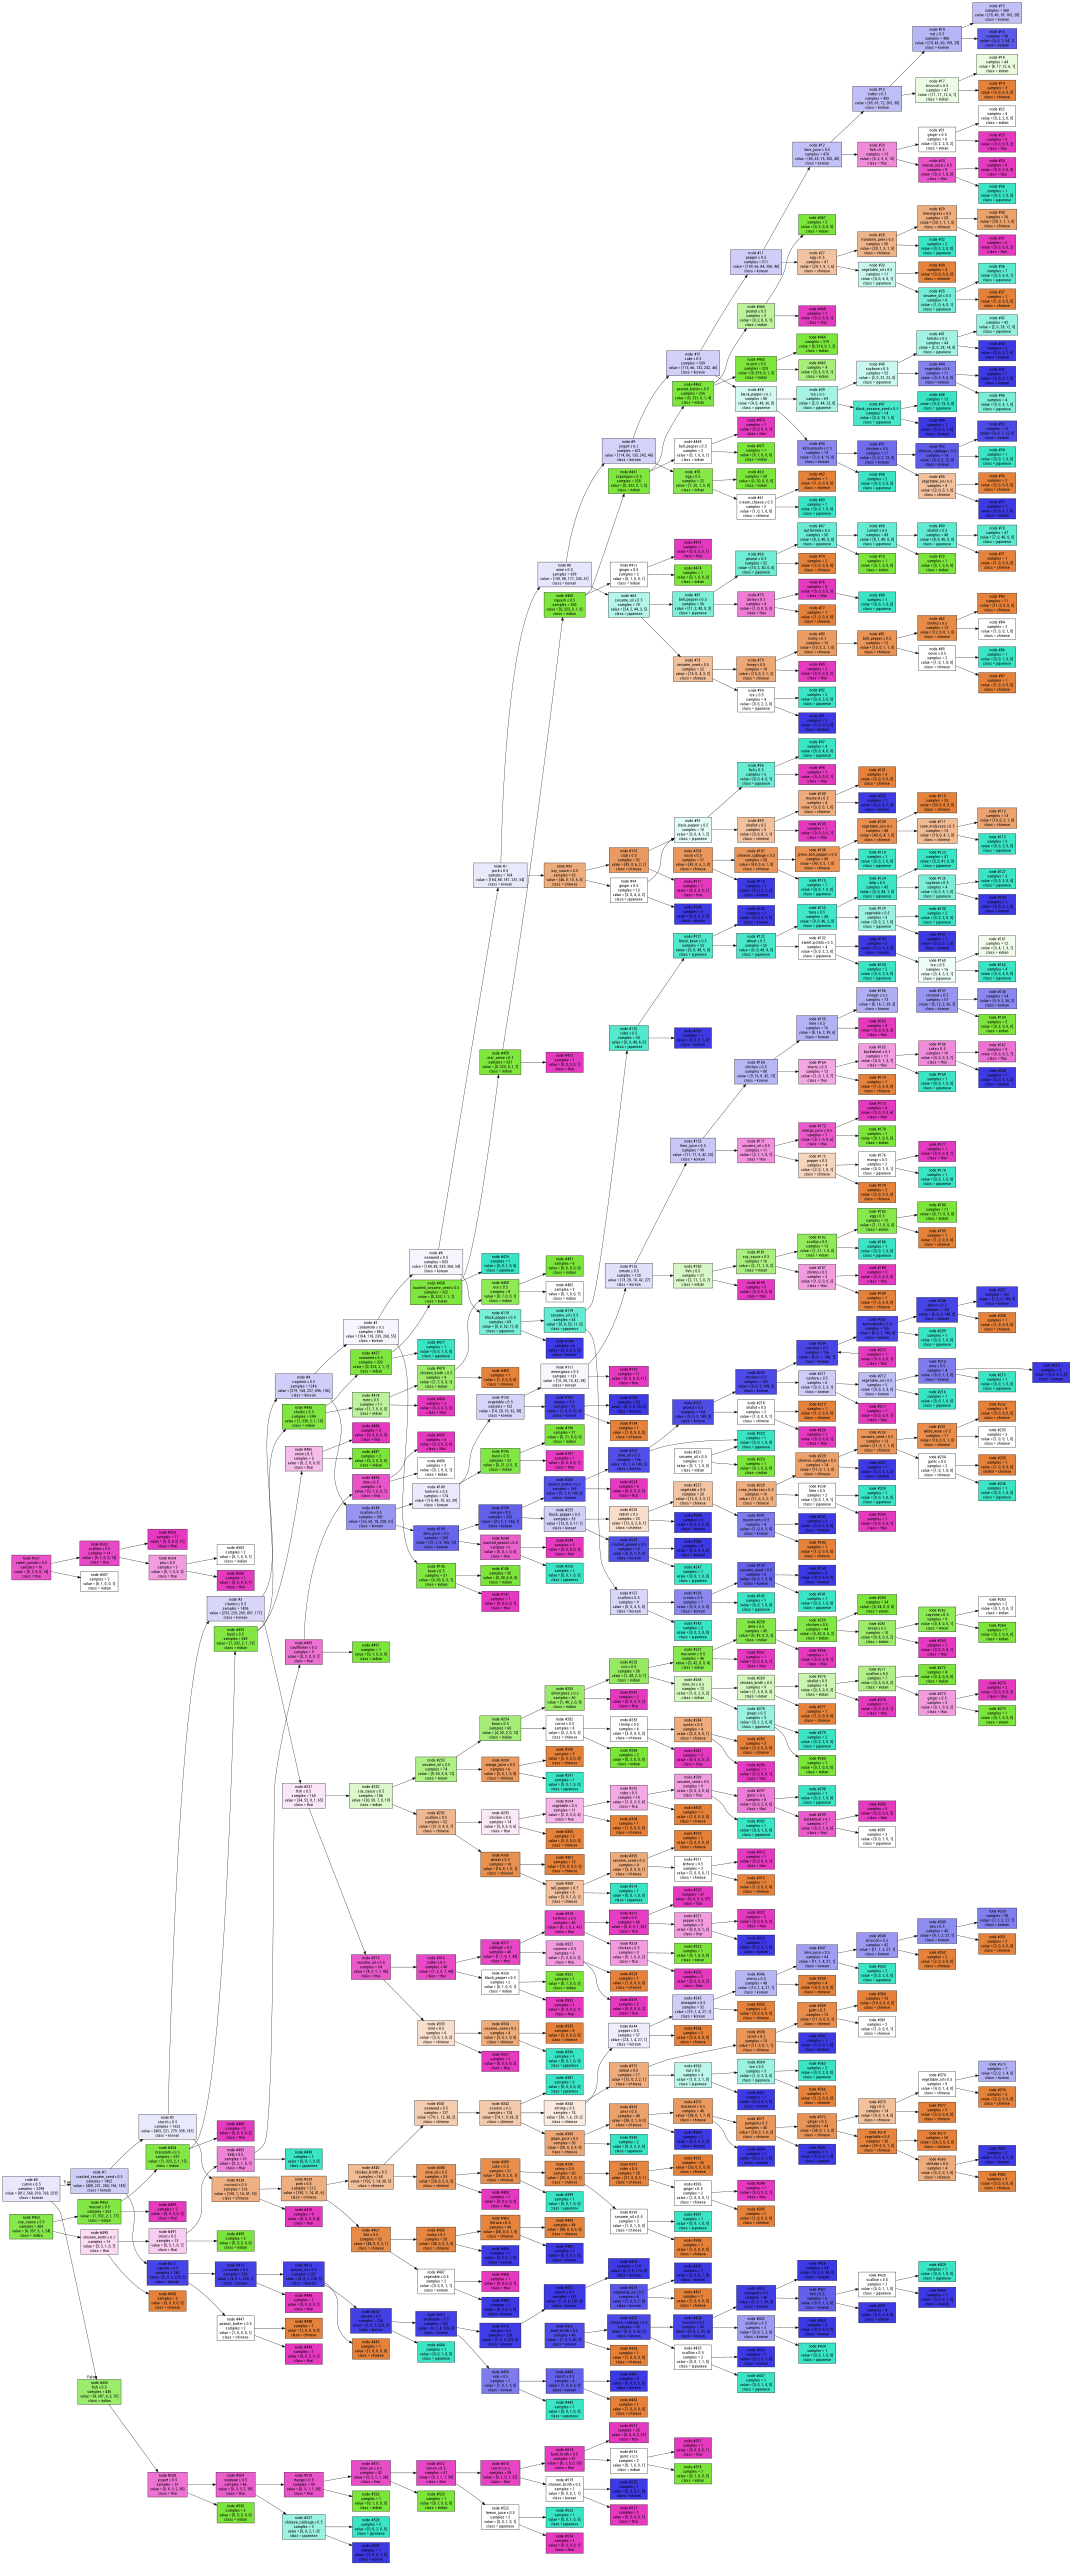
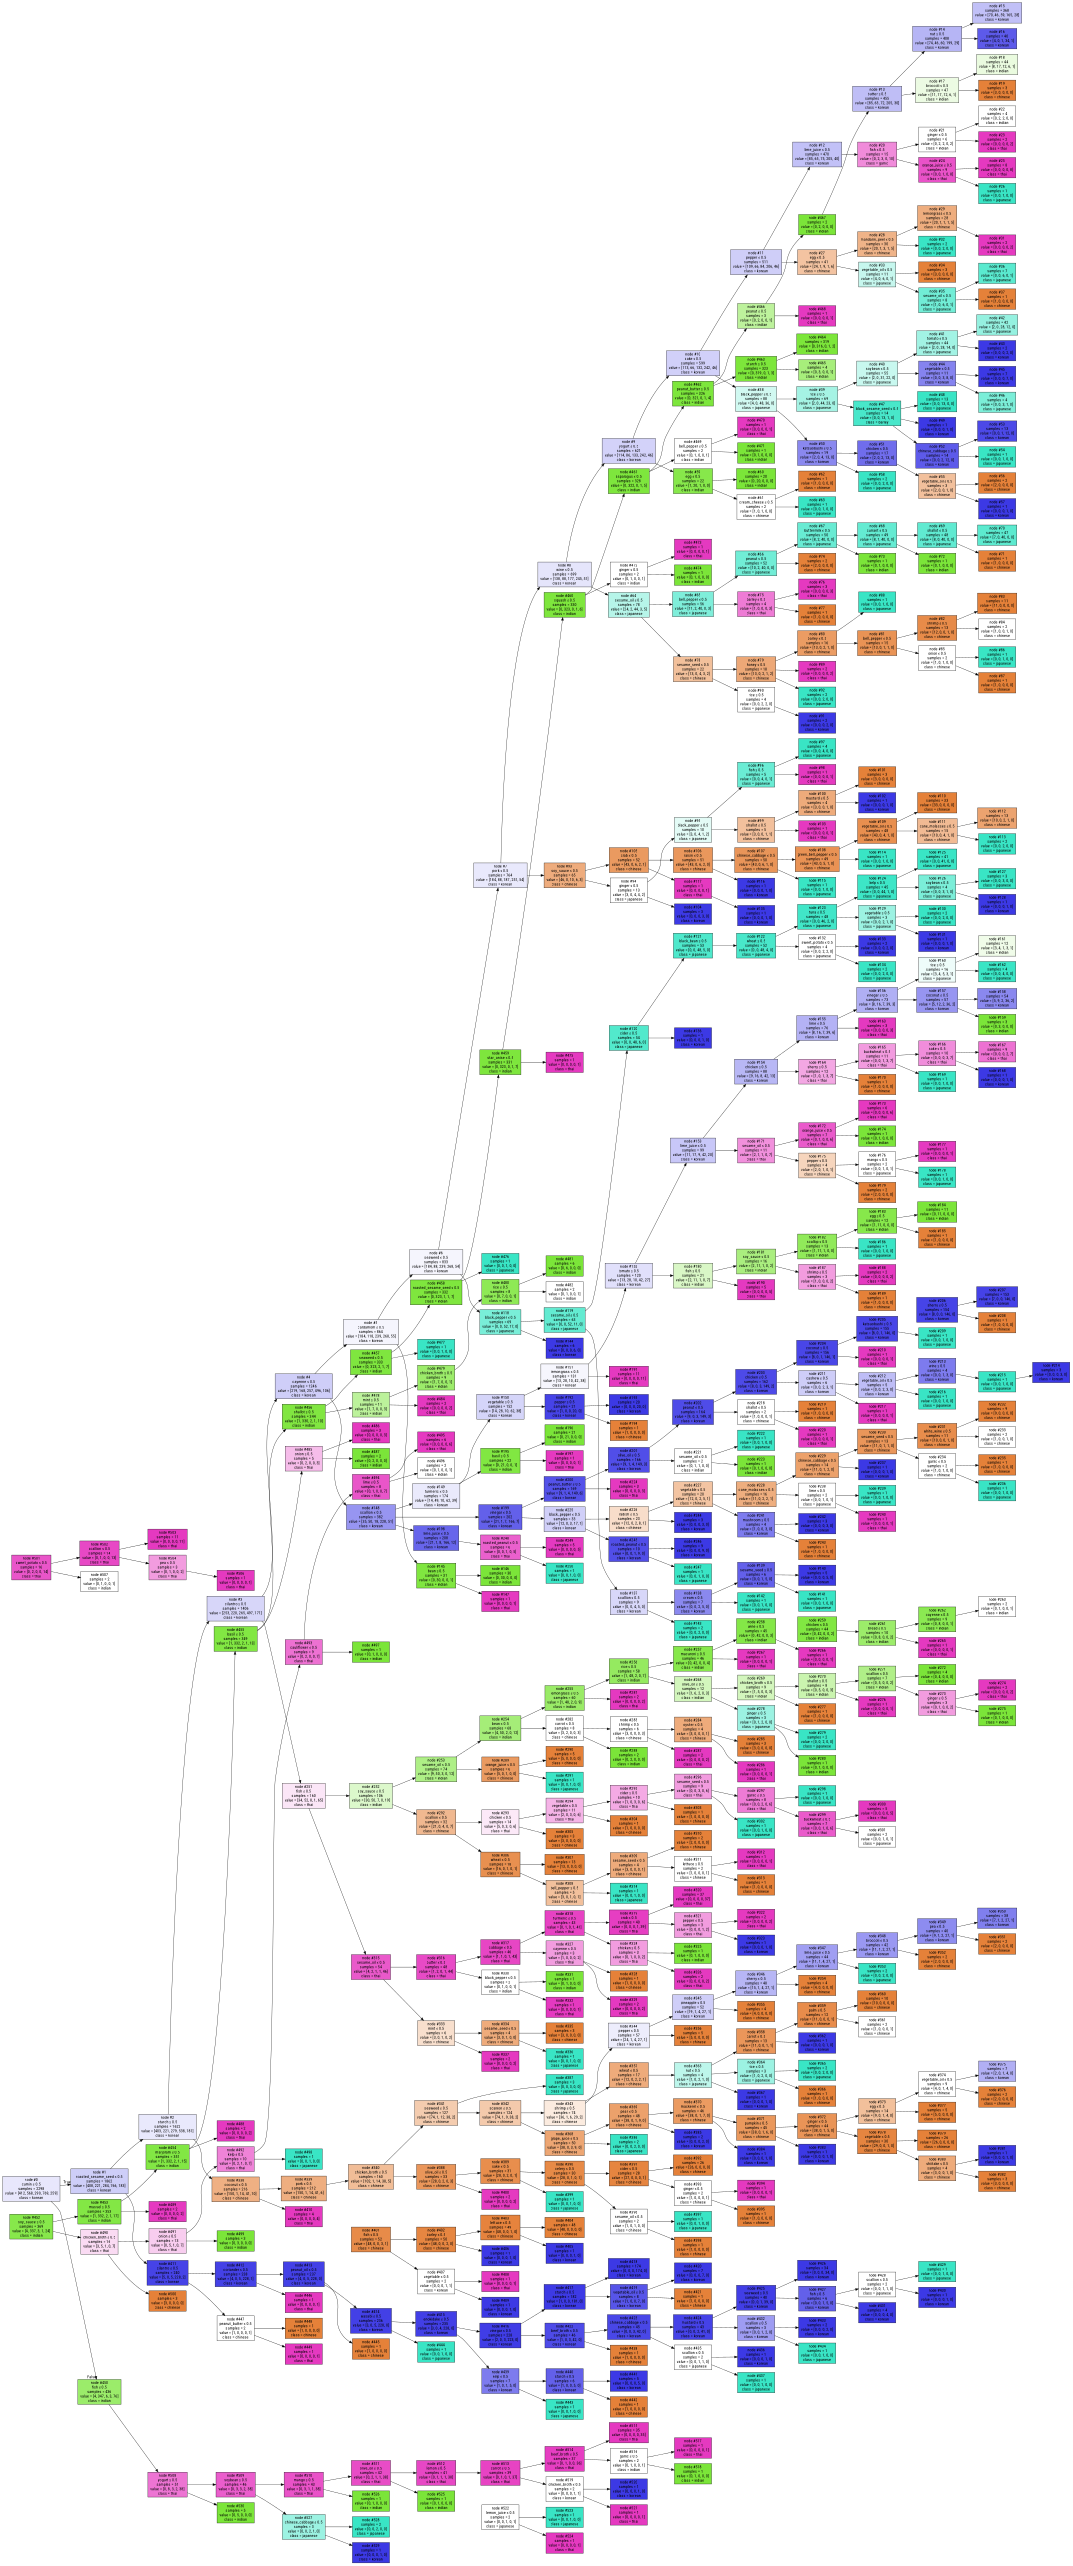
edge "node #12" -> "node #13": now "node #467" -> "node #13"
node "node #20": text "class = thai" -> "class = garlic"
node "node #30": removed
node "node #47": text "class = japanese" -> "class = barley"
edge "node #51" -> "node #52": now "node #47" -> "node #52"
edge "node #76" -> "node #88": now "node #80" -> "node #88"
edge "node #90" -> "node #92": now "node #79" -> "node #92"
edge "node #105" -> "node #95": now "node #105" -> "node #106"
edge "node #121" -> "node #135": now "node #117" -> "node #135"
edge "node #133" -> "node #160": now "node #156" -> "node #160"
edge "node #156" -> "node #157": added
edge "node #205" -> "node #206": removed
edge "node #210" -> "node #204": reversed
edge "node #213" -> "node #214": now "node #215" -> "node #214"
node "node #483": removed
edge "node #201" -> "node #222": now "node #201" -> "node #221"
node "node #235": text "shallot = chinese" -> "class = chinese"
edge "node #227" -> "node #228": added
edge "node #198" -> "node #199": now "node #148" -> "node #199"
node "node #505": removed
node "node #260": removed
edge "node #258" -> "node #259": removed
node "node #264": removed
edge "node #357" -> "node #358": now "node #363" -> "node #358"
edge "node #342" -> "node #387": now "node #341" -> "node #387"
edge "node #339" -> "node #401": removed
edge "node #417" -> "node #419": added
edge "node #416" -> "node #422": added
edge "node #512" -> "node #522": removed
